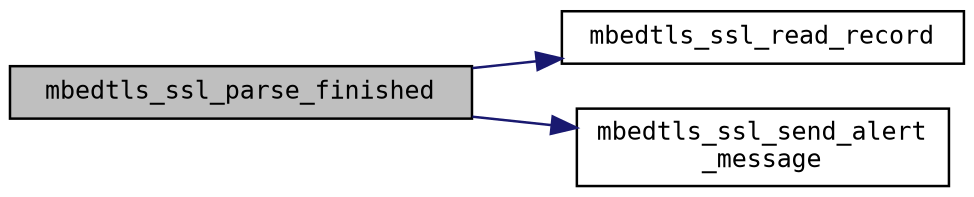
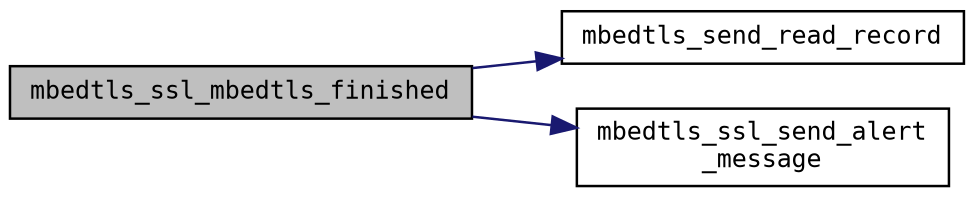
node "mbedtls_ssl_read_record": label "mbedtls_ssl_read_record" -> "mbedtls_send_read_record"
node "mbedtls_ssl_parse_finished": label "mbedtls_ssl_parse_finished" -> "mbedtls_ssl_mbedtls_finished"
